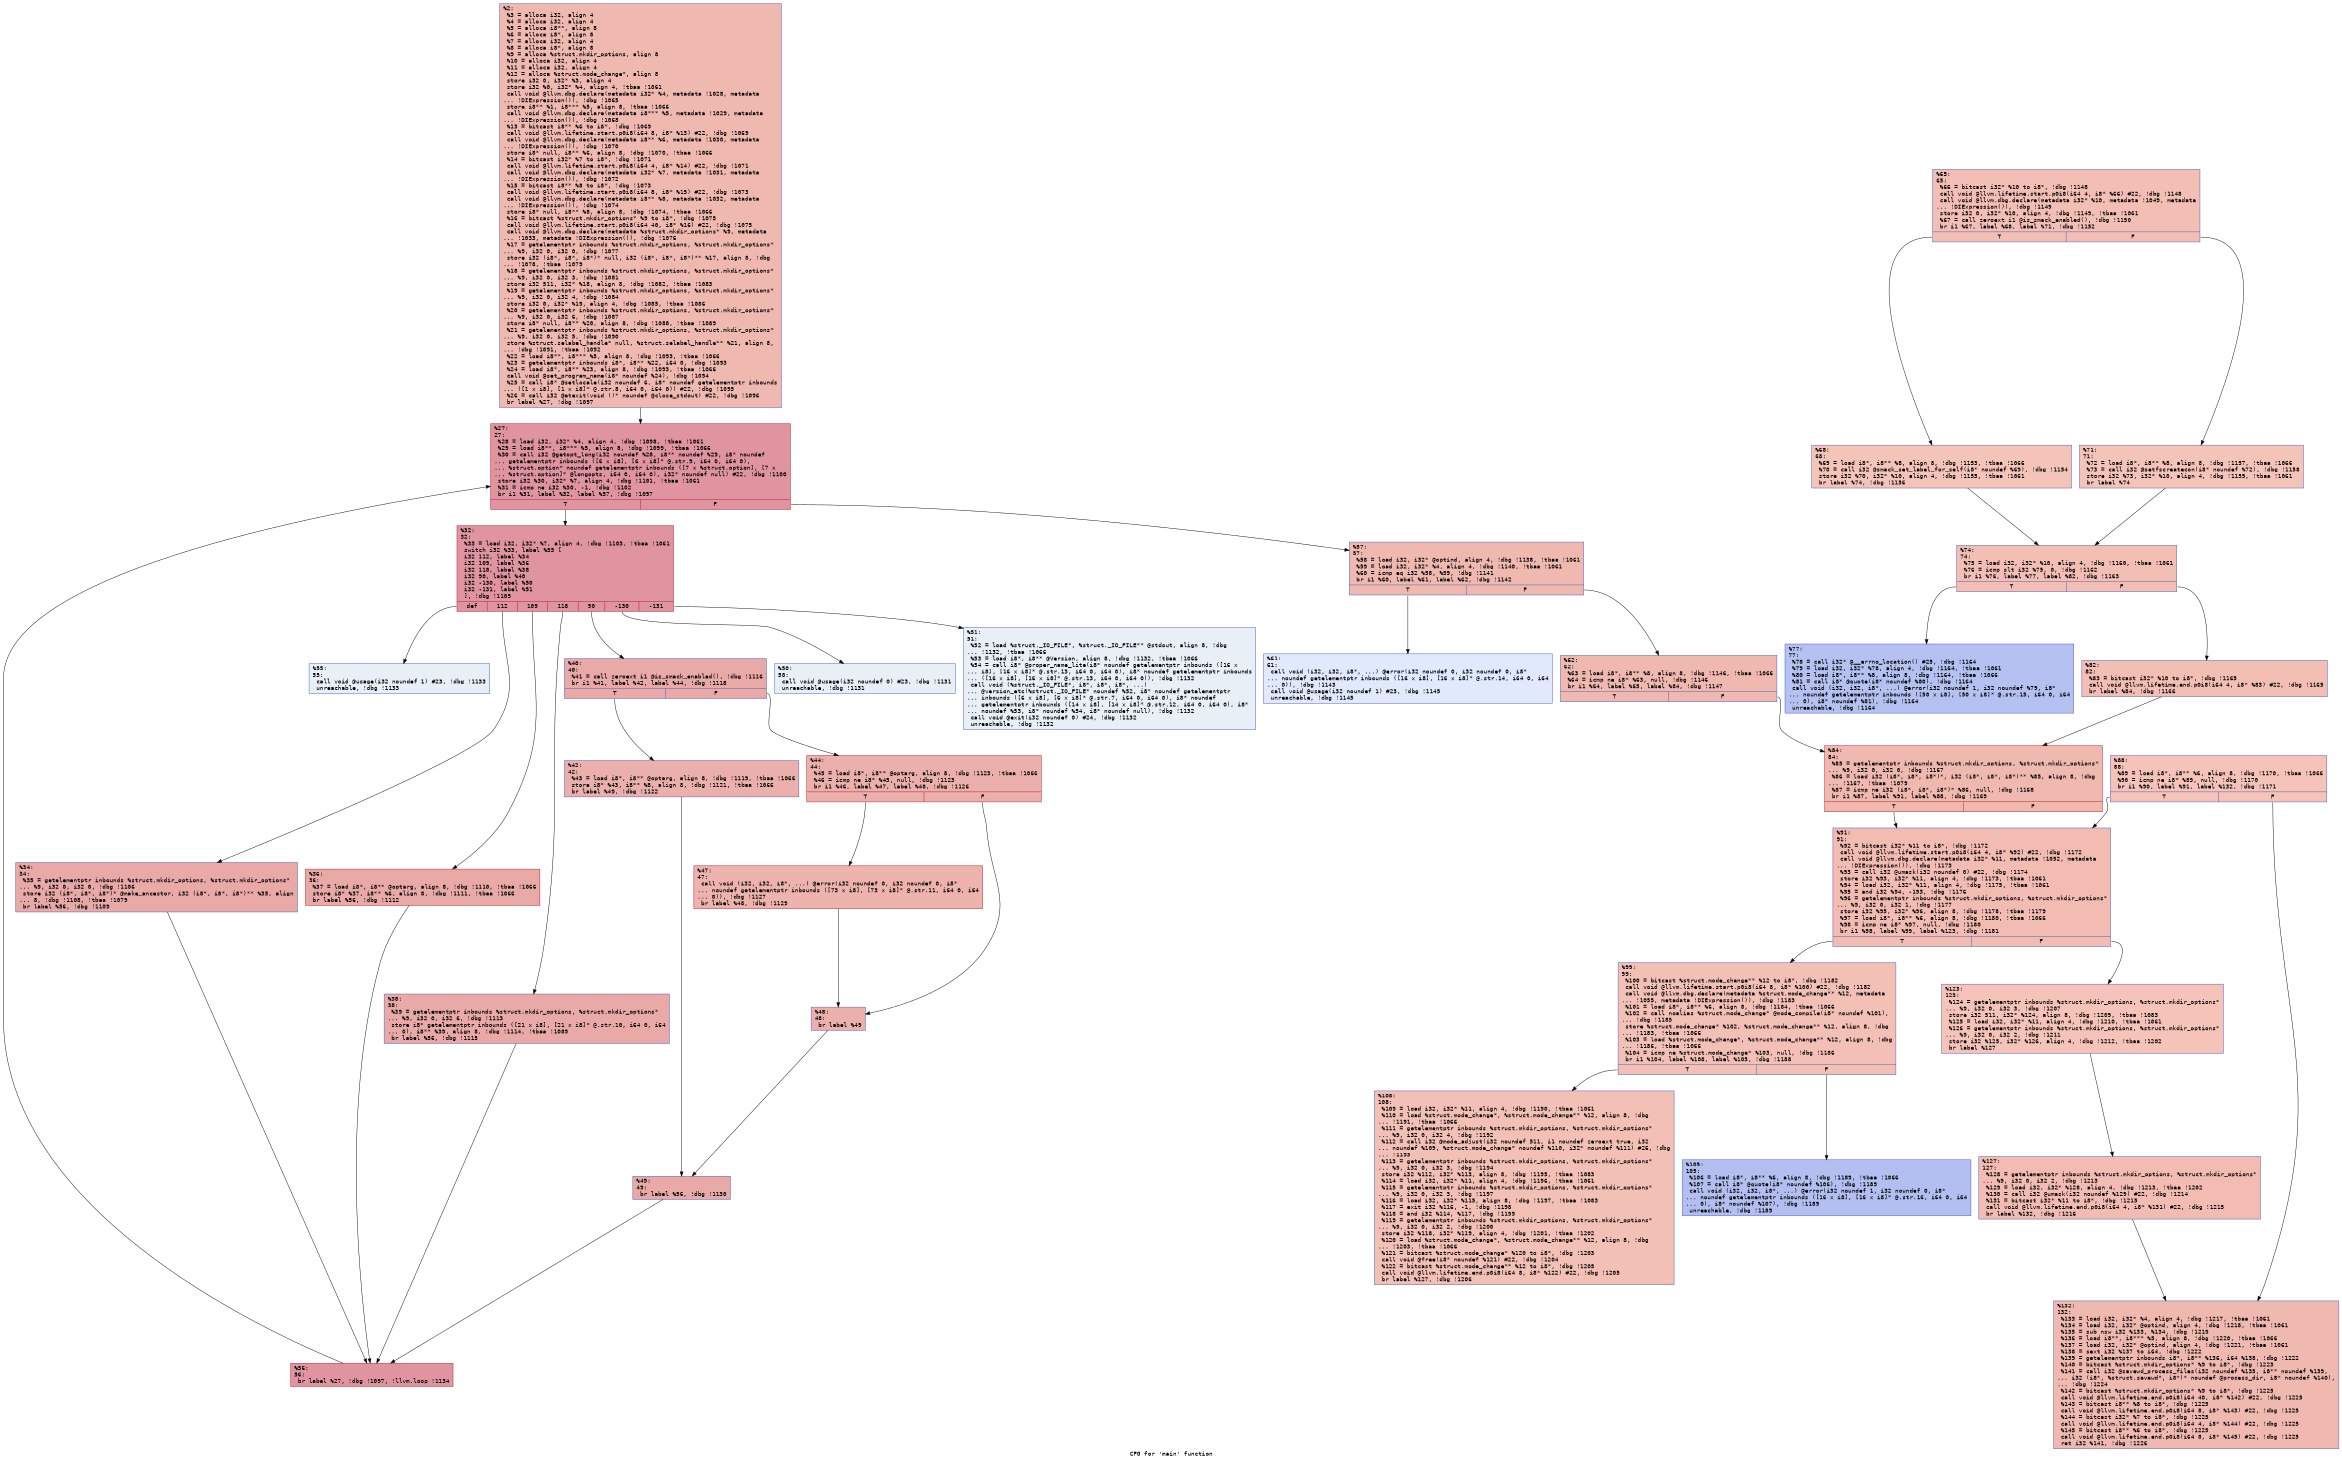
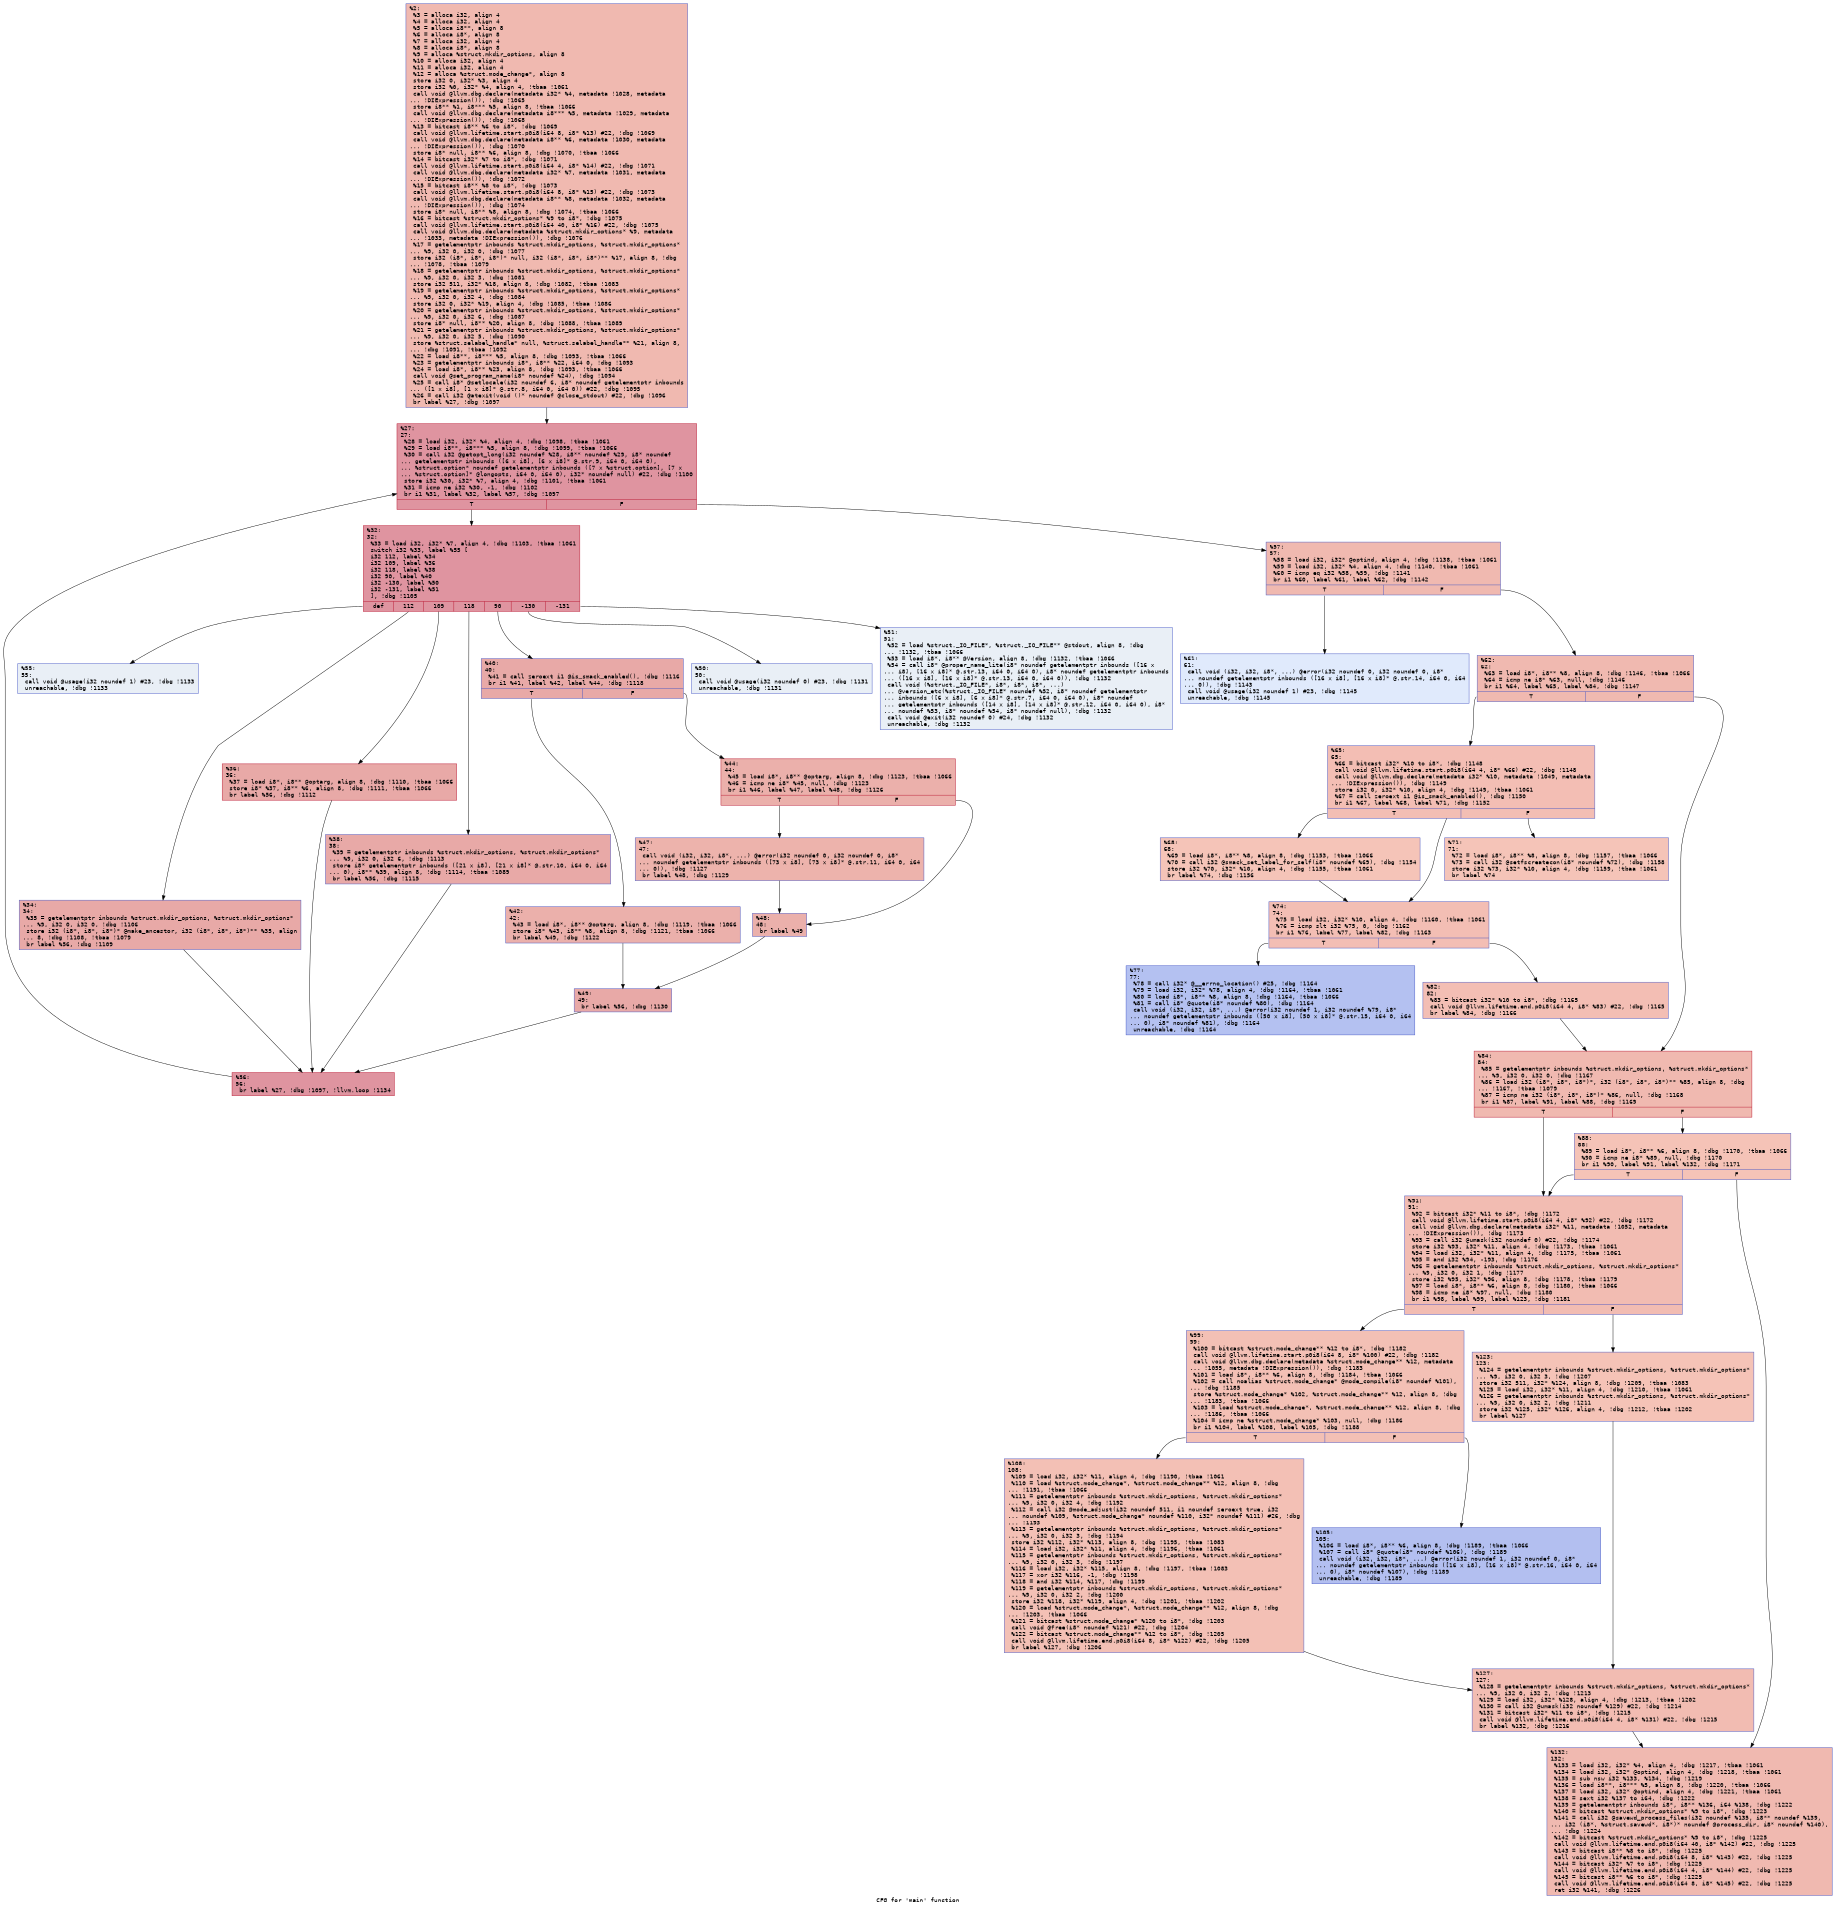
edge "%71:" -> "%74:": now "%65:" -> "%74:"
edge "%62:" -> "%65:": added
node "%47:": color #b70d28ff -> #3d50c3ff
edge "%84:" -> "%88:": added
node "%108:": text "%117 = exit i32 %116, -1, !dbg !1198" -> "%117 = xor i32 %116, -1, !dbg !1198"
edge "%108:" -> "%127:": added
